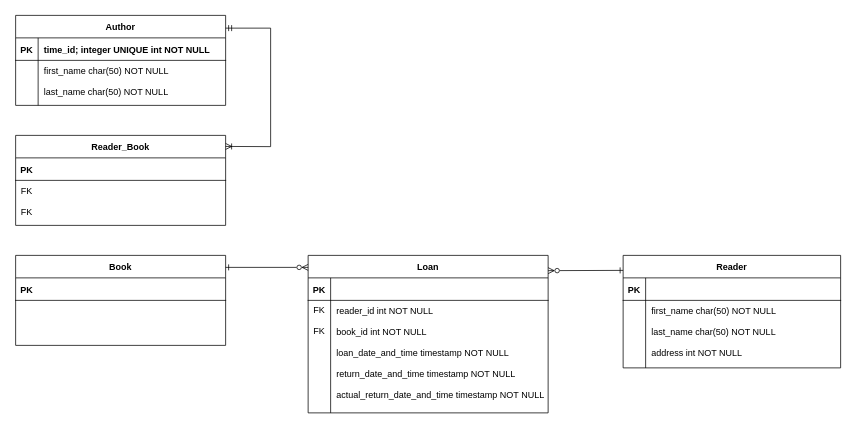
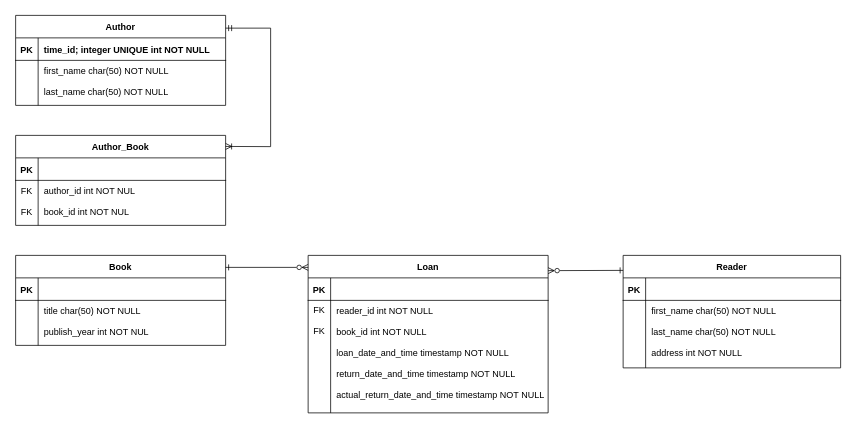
node "Reader_Book": label "Reader_Book" -> "Author_Book"
node "author_id int NOT NUL book_id int NOT NUL": added
node "title char(50) NOT NULL publish_year int NOT NUL": added
